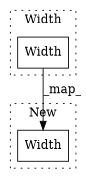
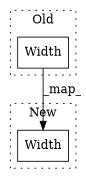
cluster "Width": label "Width" -> "Old"
